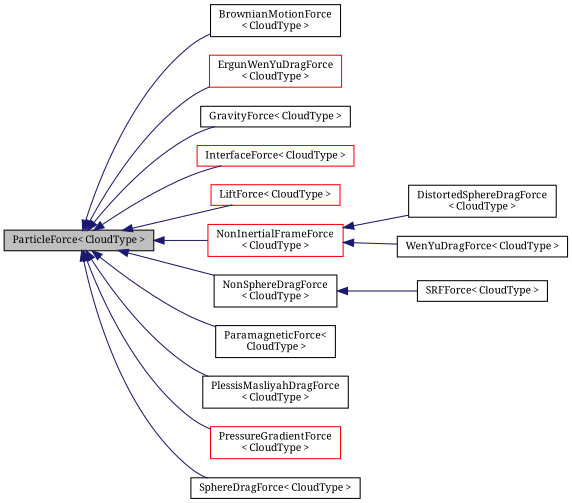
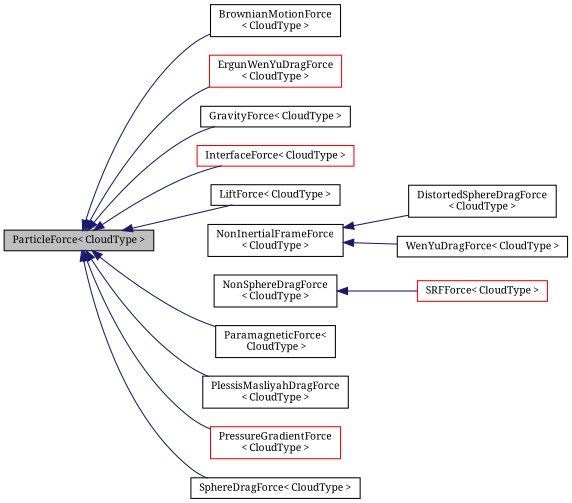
node "LiftForce< CloudType >": color red -> black
edge "NonInertialFrameForce < CloudType >" -> "ParticleForce< CloudType >": removed
node "NonInertialFrameForce < CloudType >": color red -> black
edge "NonSphereDragForce < CloudType >" -> "ParticleForce< CloudType >": removed
node "SRFForce< CloudType >": color black -> red
